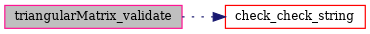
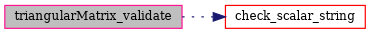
node "check_check_string": label "check_check_string" -> "check_scalar_string"
